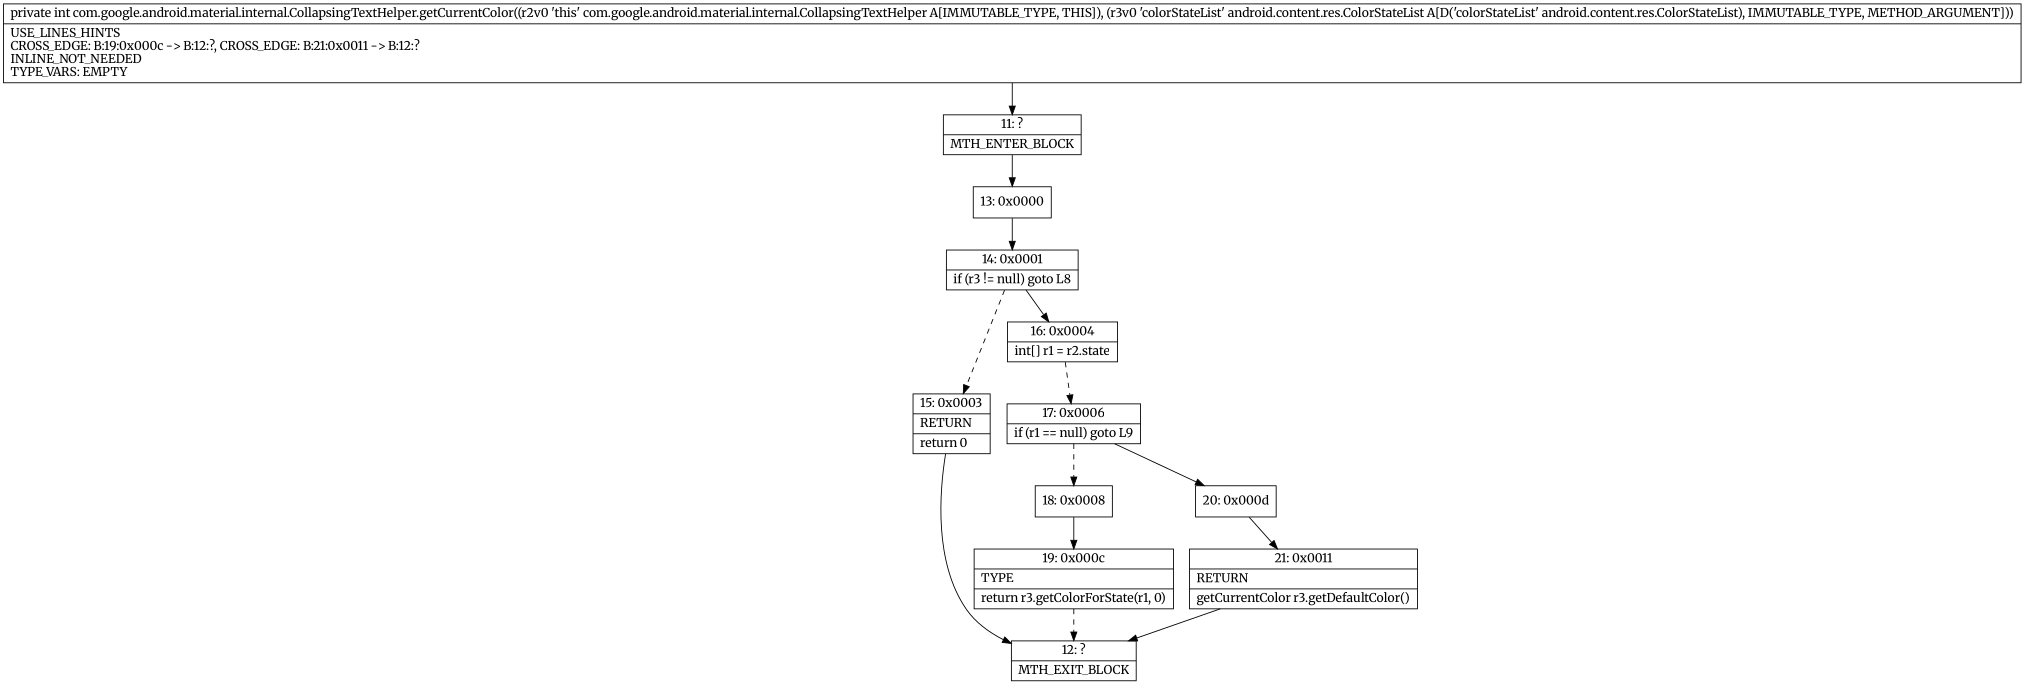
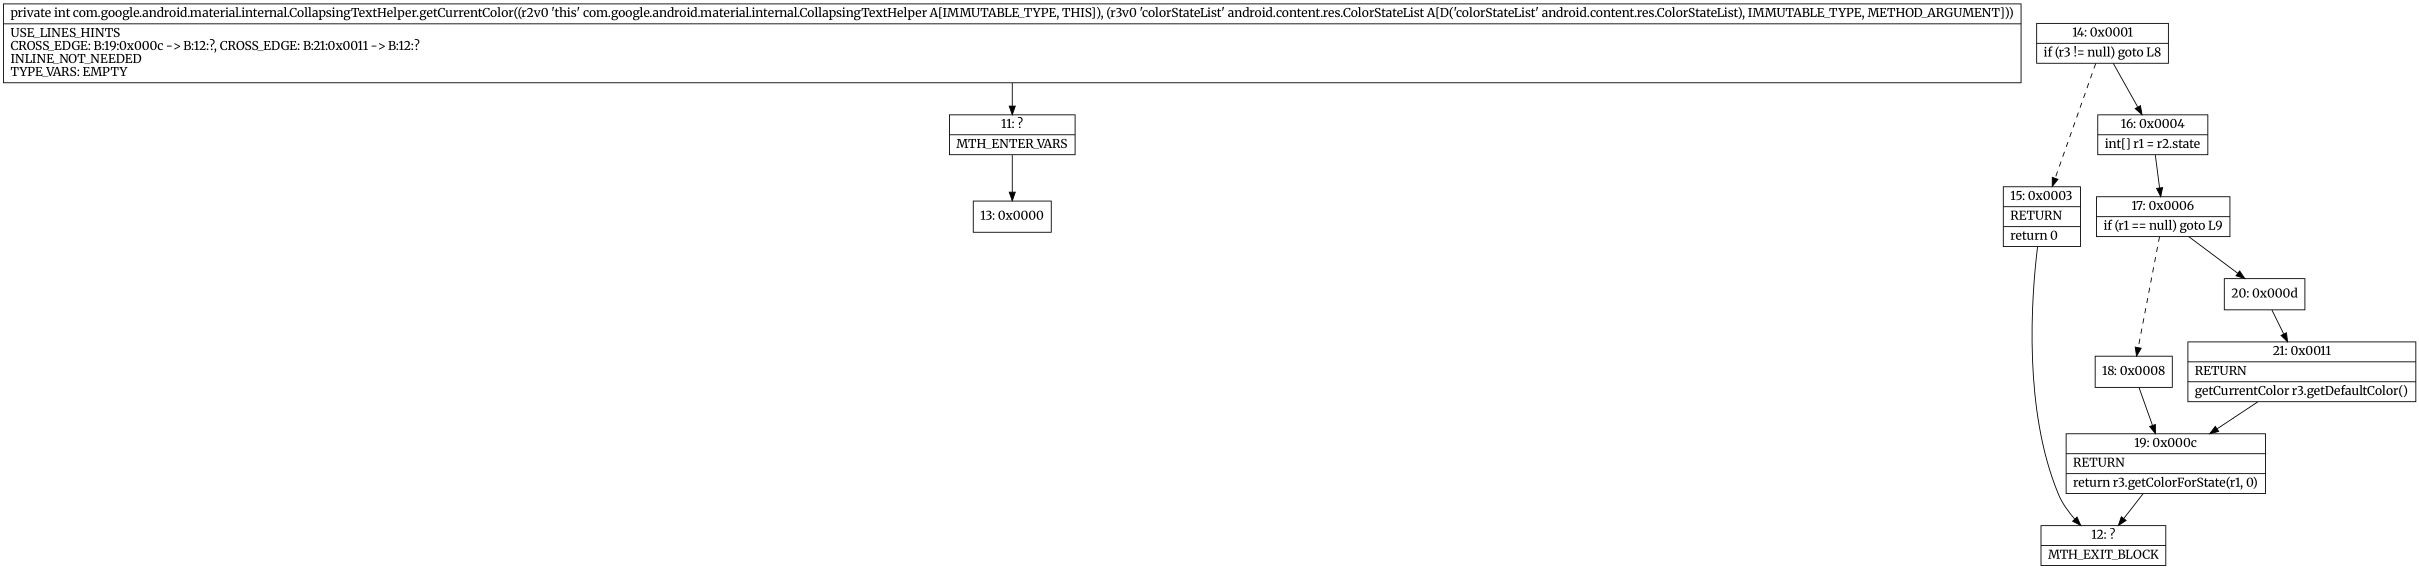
node "11: ?": text "MTH_ENTER_BLOCK" -> "MTH_ENTER_VARS"
edge "13: 0x0000" -> "14: 0x0001": removed
edge "16: 0x0004" -> "17: 0x0006": style dashed -> solid
node "19: 0x000c": text "TYPE" -> "RETURN"
edge "19: 0x000c" -> "12: ?": style dashed -> solid
edge "21: 0x0011" -> "12: ?": now "21: 0x0011" -> "19: 0x000c"
